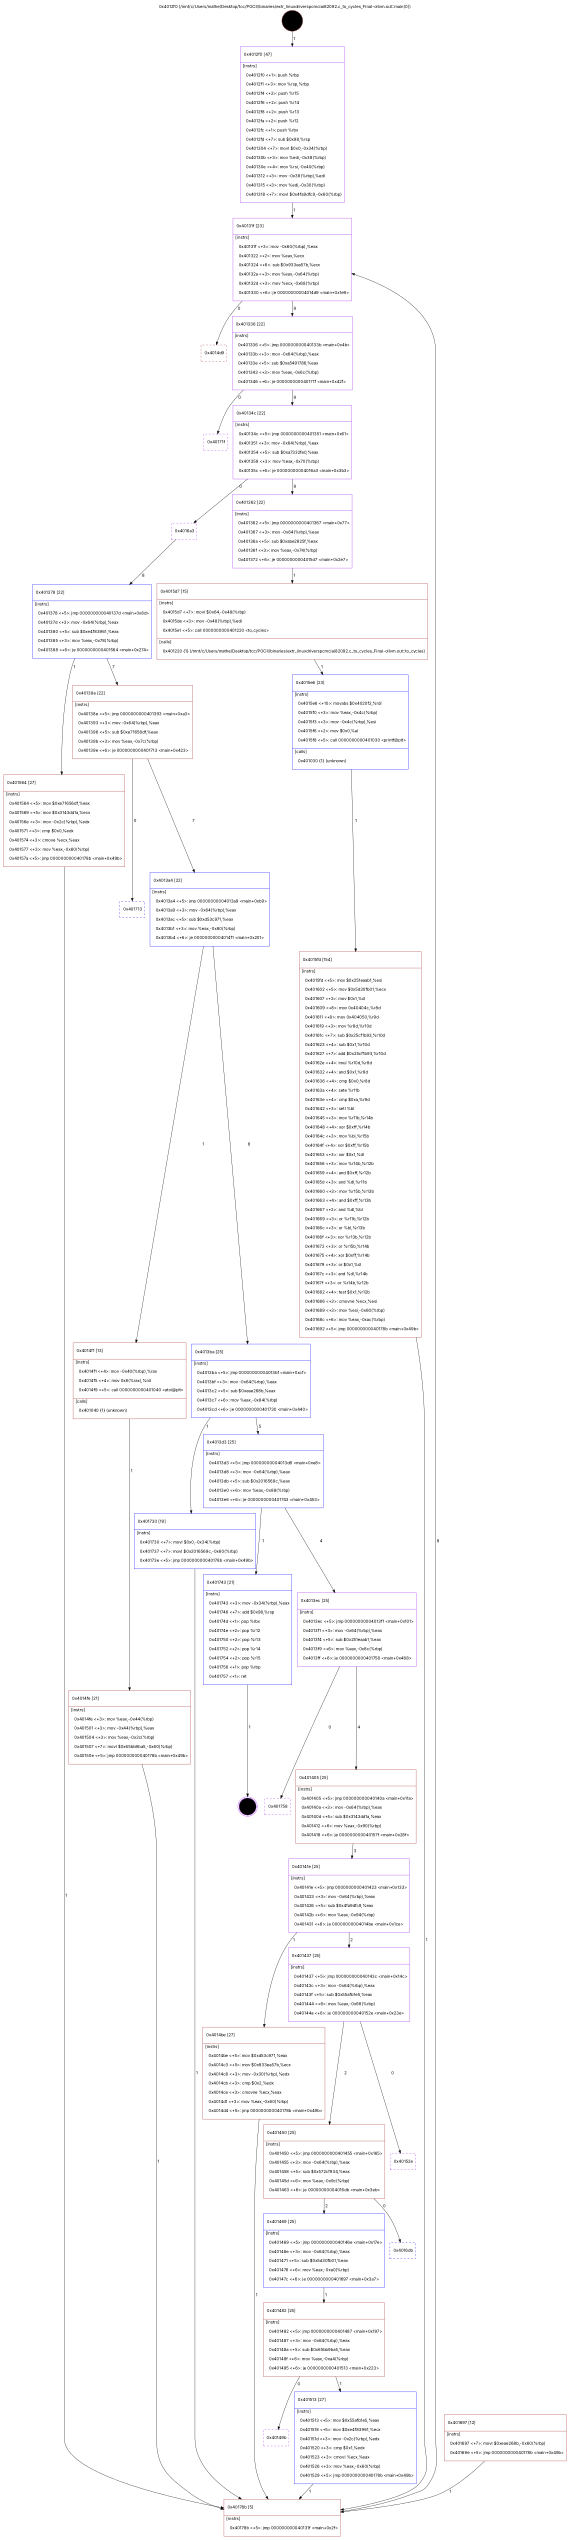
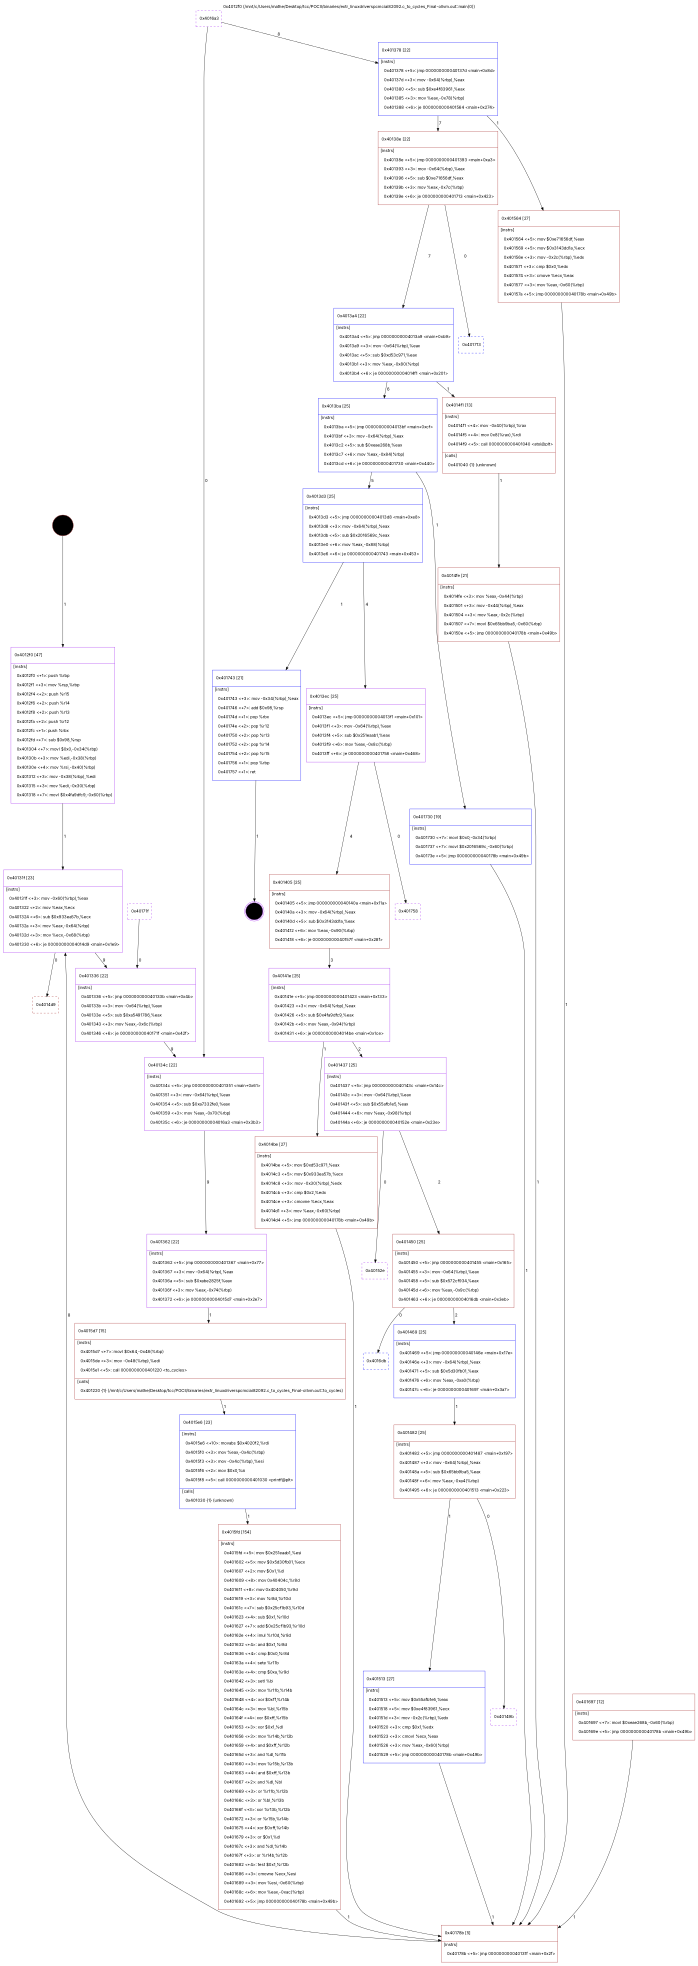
edge "0x401336 [22]" -> "0x40171f": reversed
edge "0x40134c [22]" -> "0x4016a3": reversed
